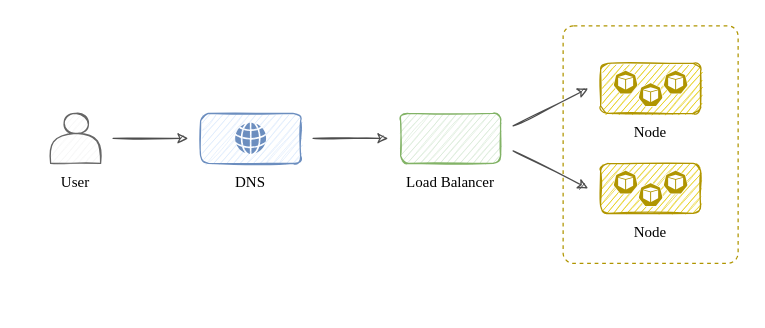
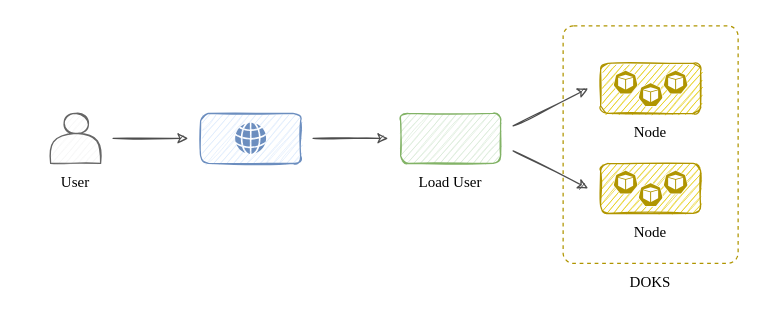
node "DNS": removed
node "Load Balancer": label "Load Balancer" -> "Load User"
node "DOKS": added
